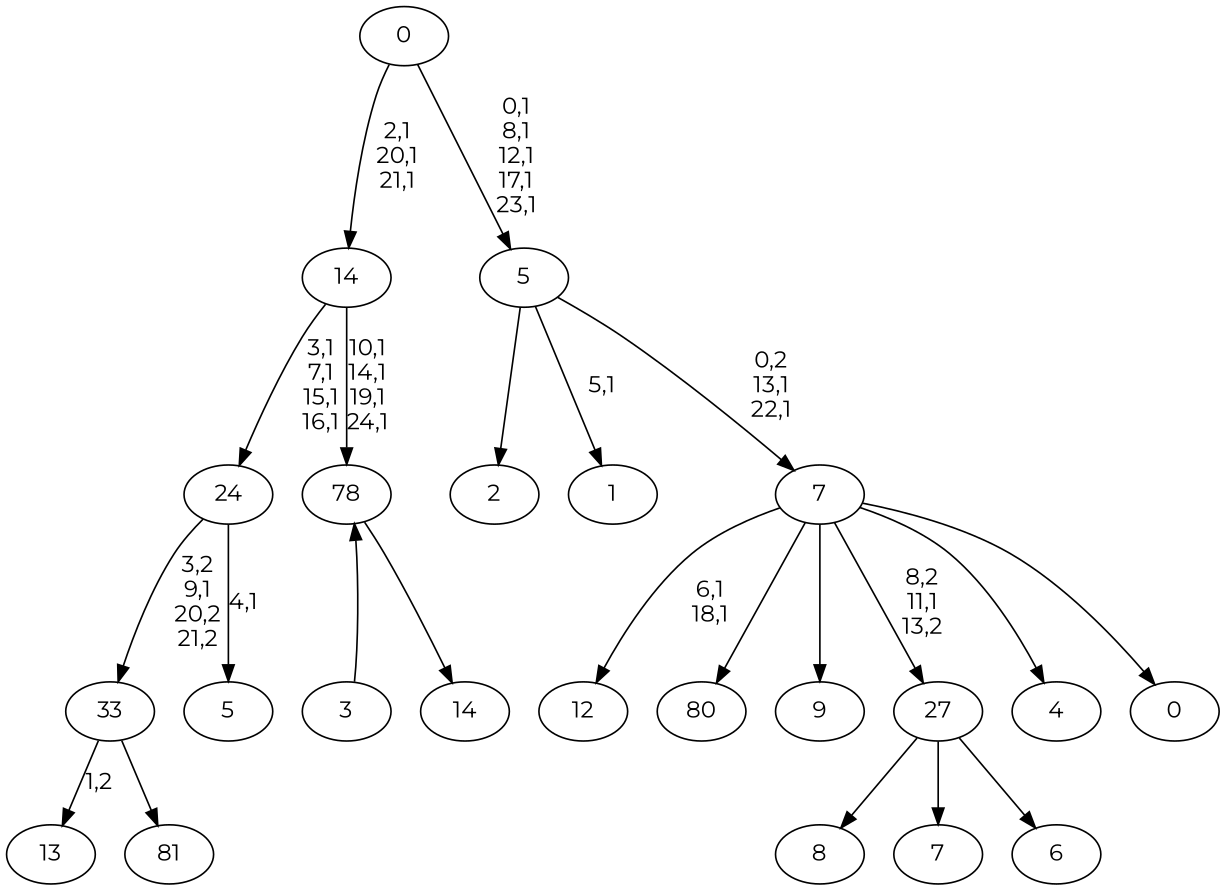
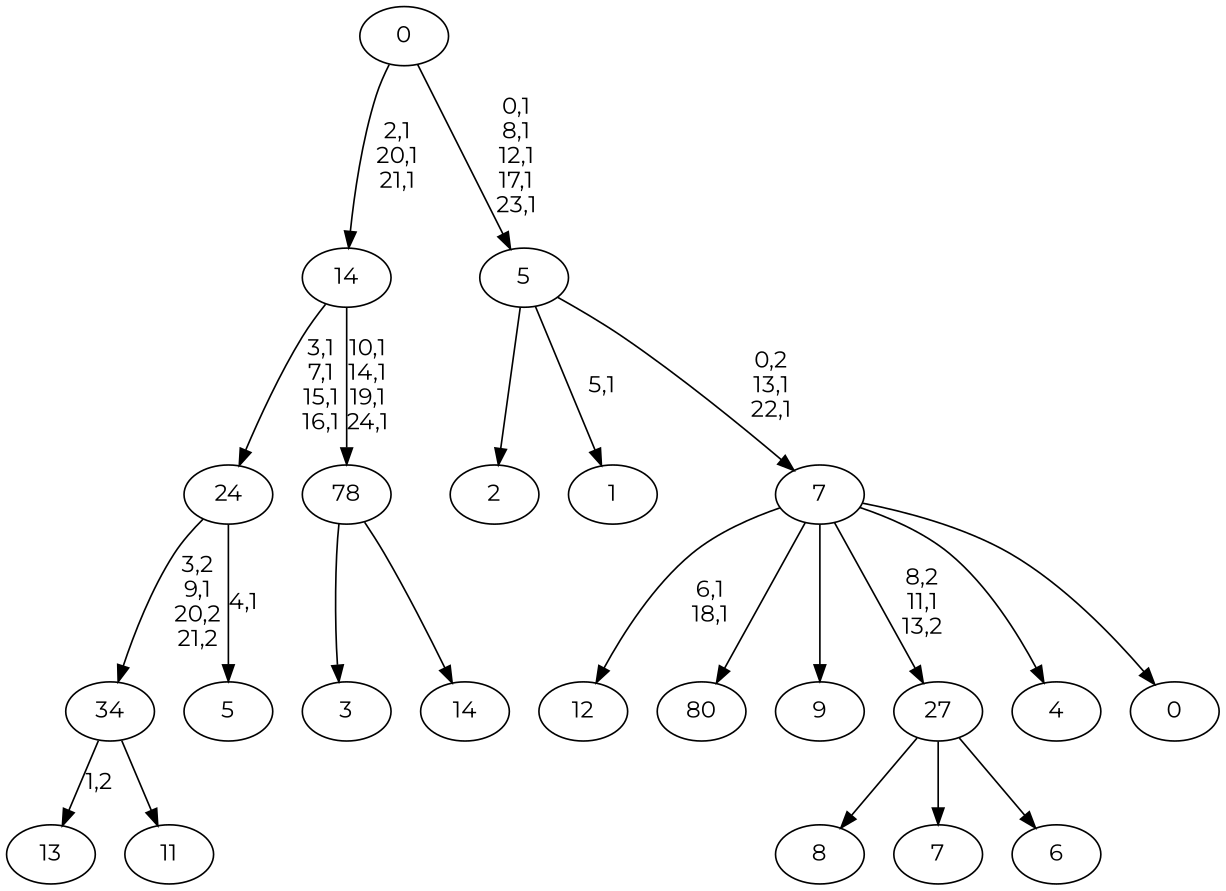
edge "3" -> "78": reversed
node "33": label "33" -> "34"
node "81": label "81" -> "11"
